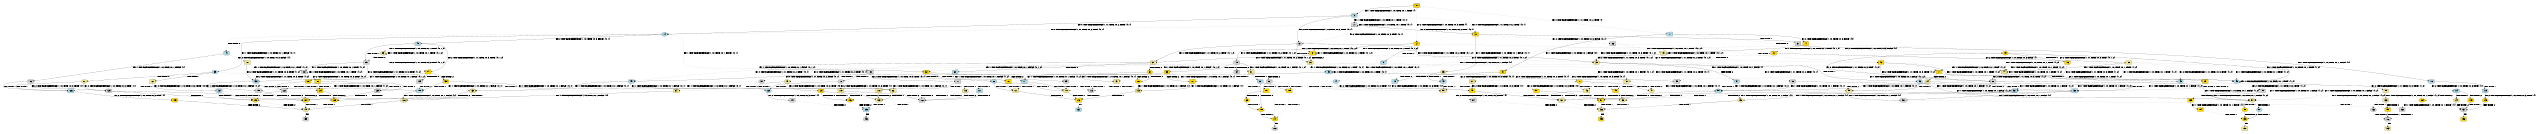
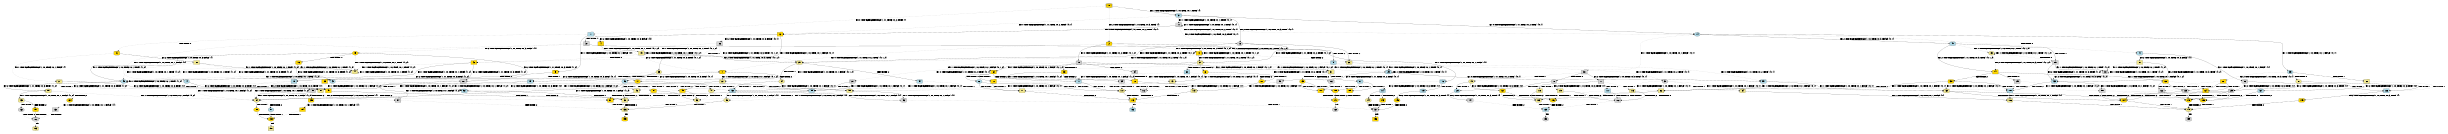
edge "107" -> "65": reversed
